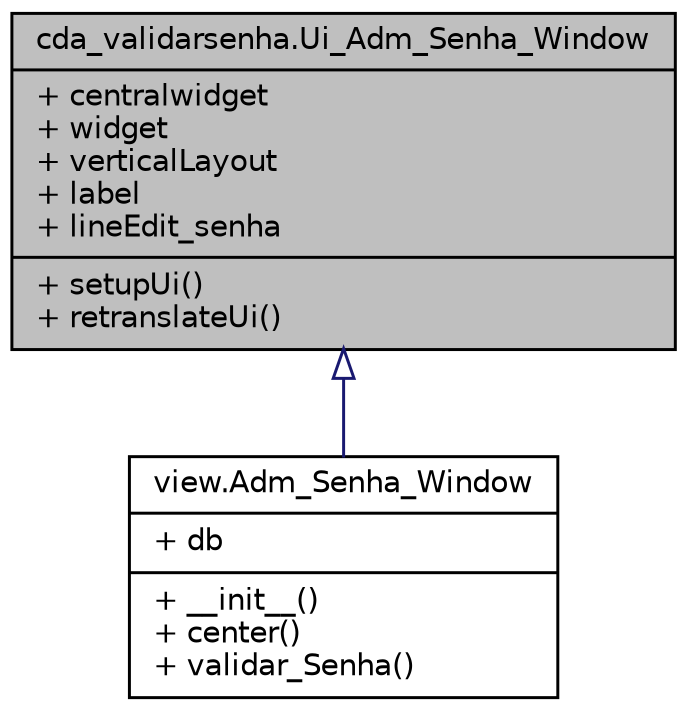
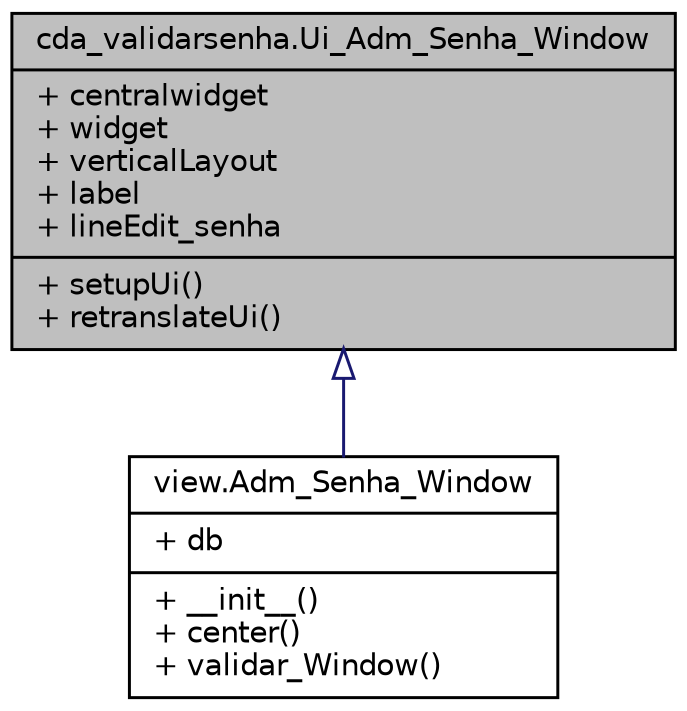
node "view.Adm_Senha_Window": text "+ validar_Senha()" -> "+ validar_Window()"
